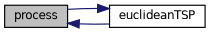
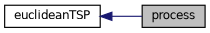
edge "euclideanTSP" -> "process": removed
